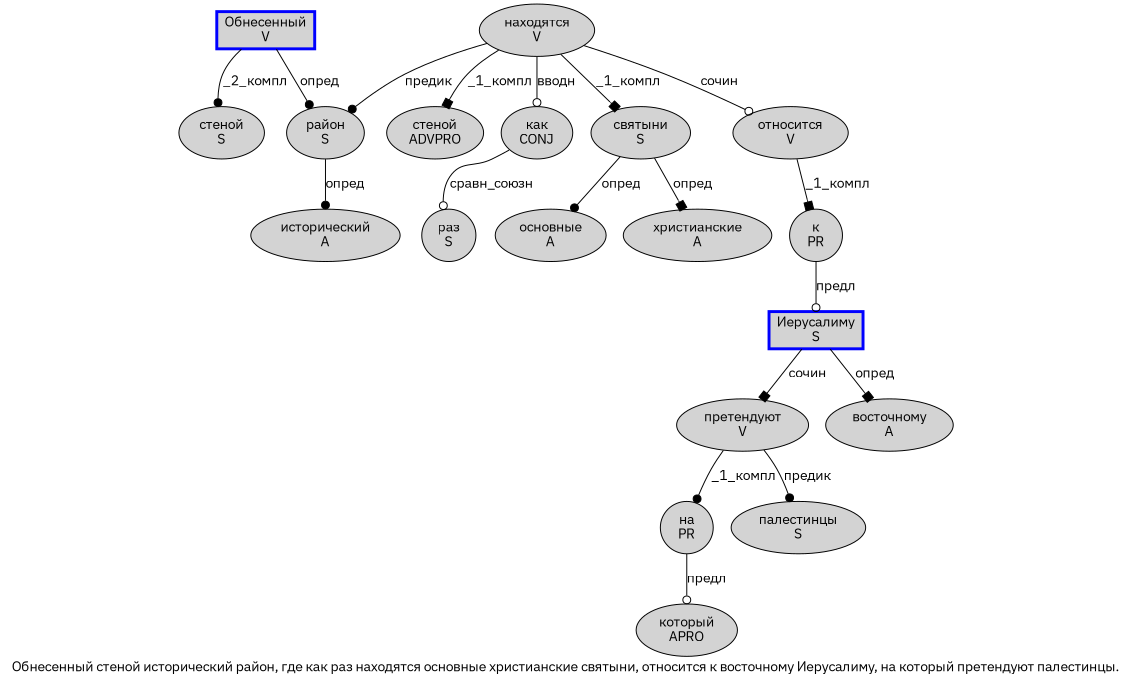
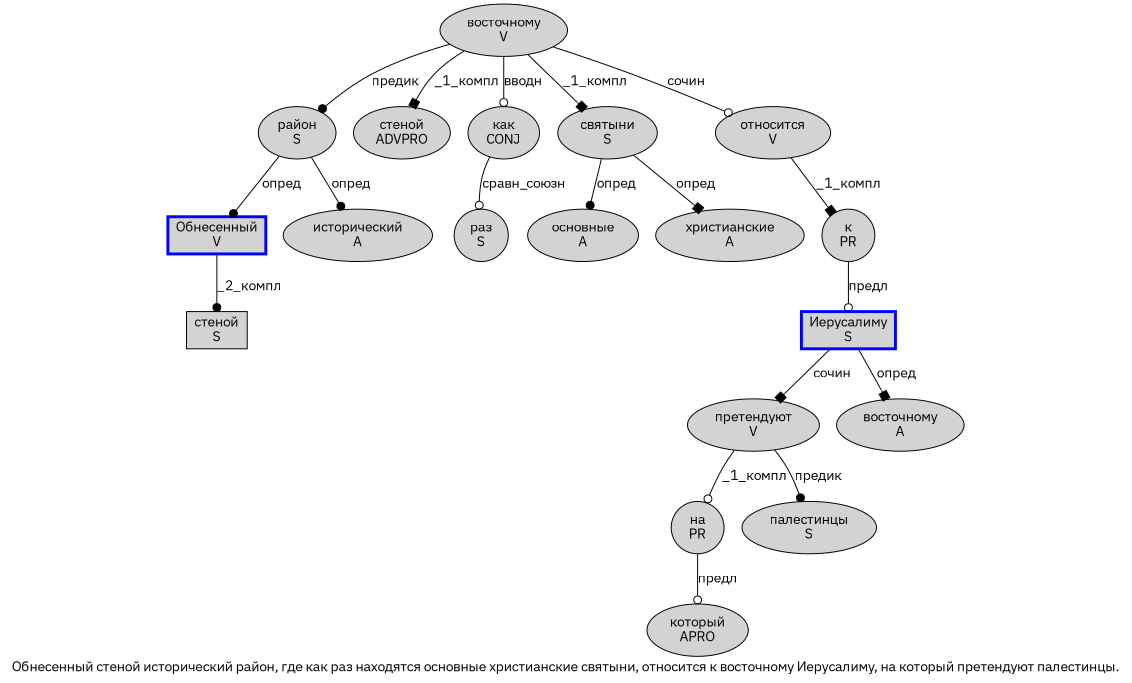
node "находятся V": label "находятся V" -> "восточному V"
edge "Обнесенный V" -> "район S": reversed
node "стеной S": shape ellipse -> box
edge "претендуют V" -> "на PR": arrowhead dot -> odot
